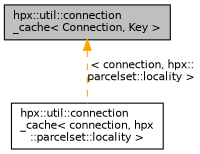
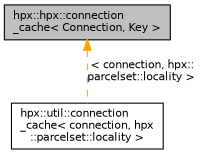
node "hpx::util::connection _cache< Connection, Key >": label "hpx::util::connection _cache< Connection, Key >" -> "hpx::hpx::connection _cache< Connection, Key >"
